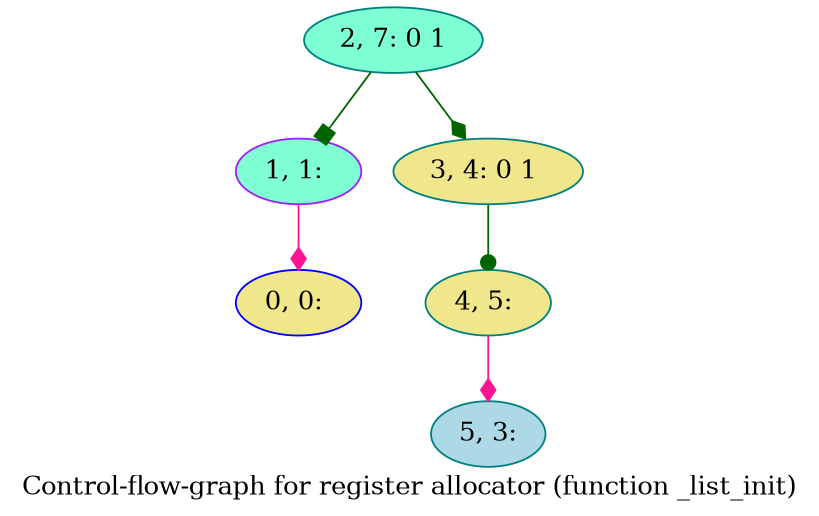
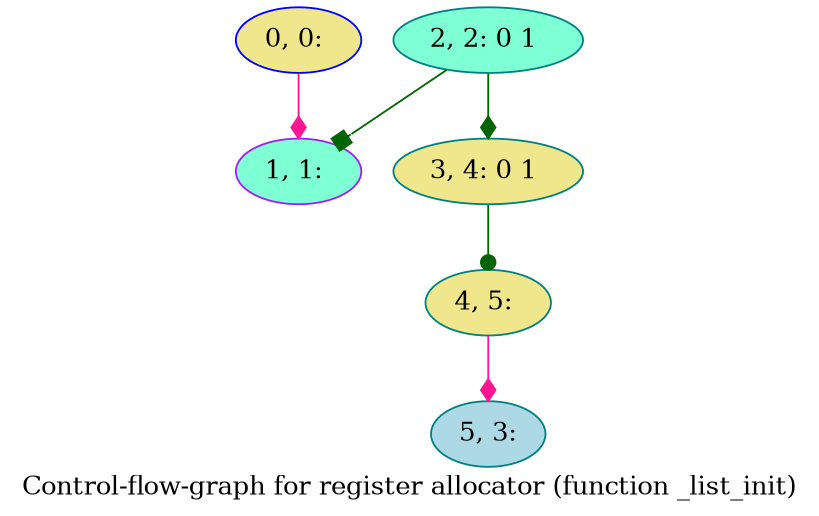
node "2, 7: 0 1": label "2, 7: 0 1" -> "2, 2: 0 1"
edge "1, 1:" -> "0, 0:": reversed
